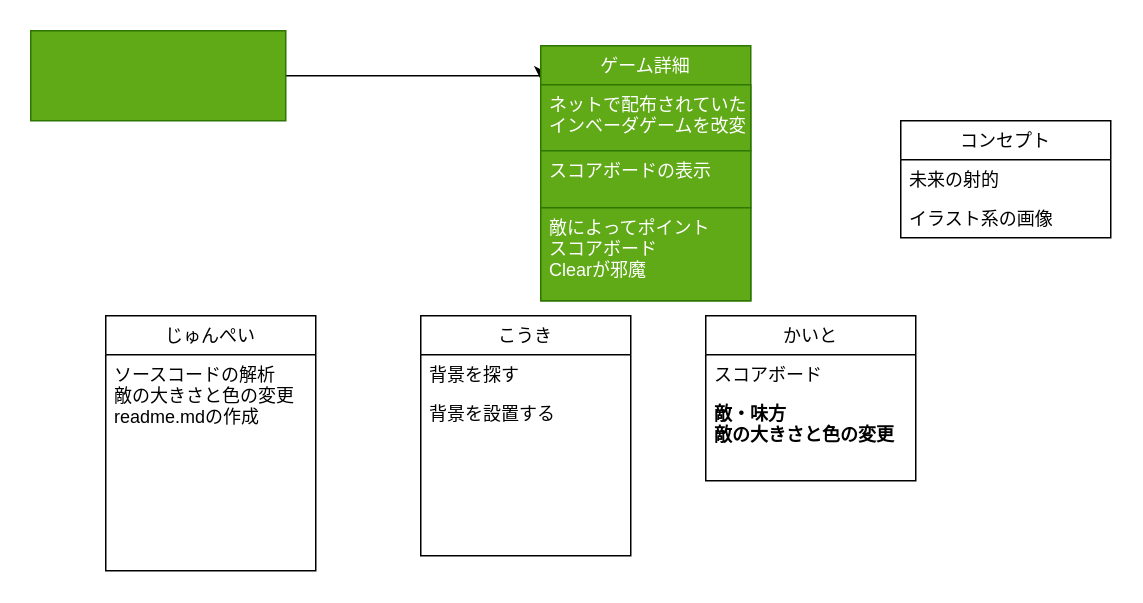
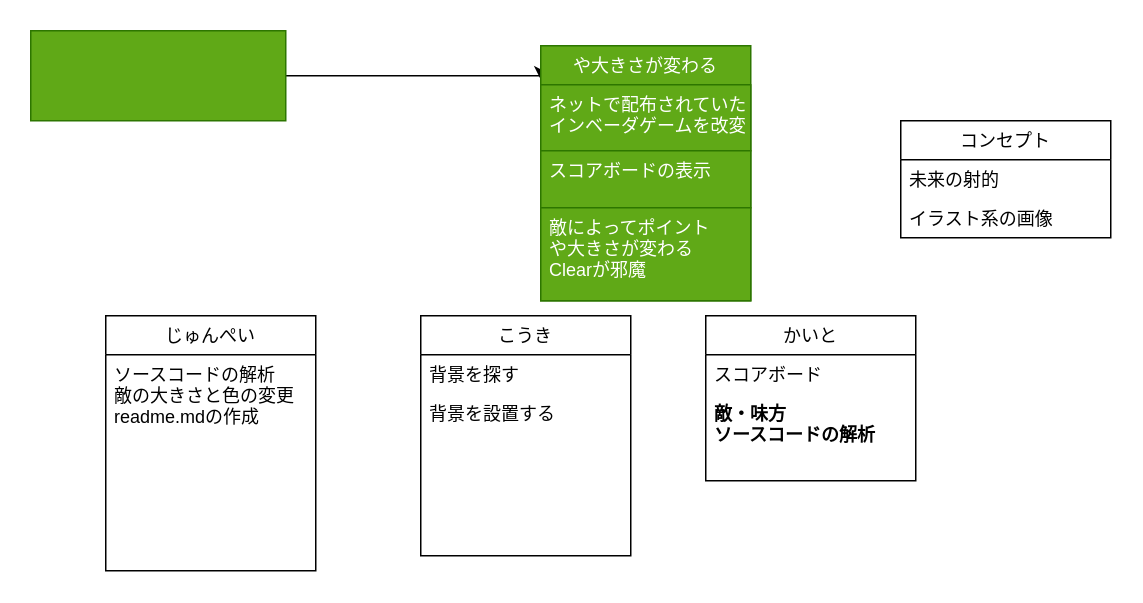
node "ゲーム詳細": label "ゲーム詳細" -> "や大きさが変わる"
node "敵によってポイント スコアボード Clearが邪魔": label "敵によってポイント スコアボード Clearが邪魔" -> "敵によってポイント や大きさが変わる Clearが邪魔"
node "敵・味方 敵の大きさと色の変更": label "敵・味方 敵の大きさと色の変更" -> "敵・味方 ソースコードの解析"
